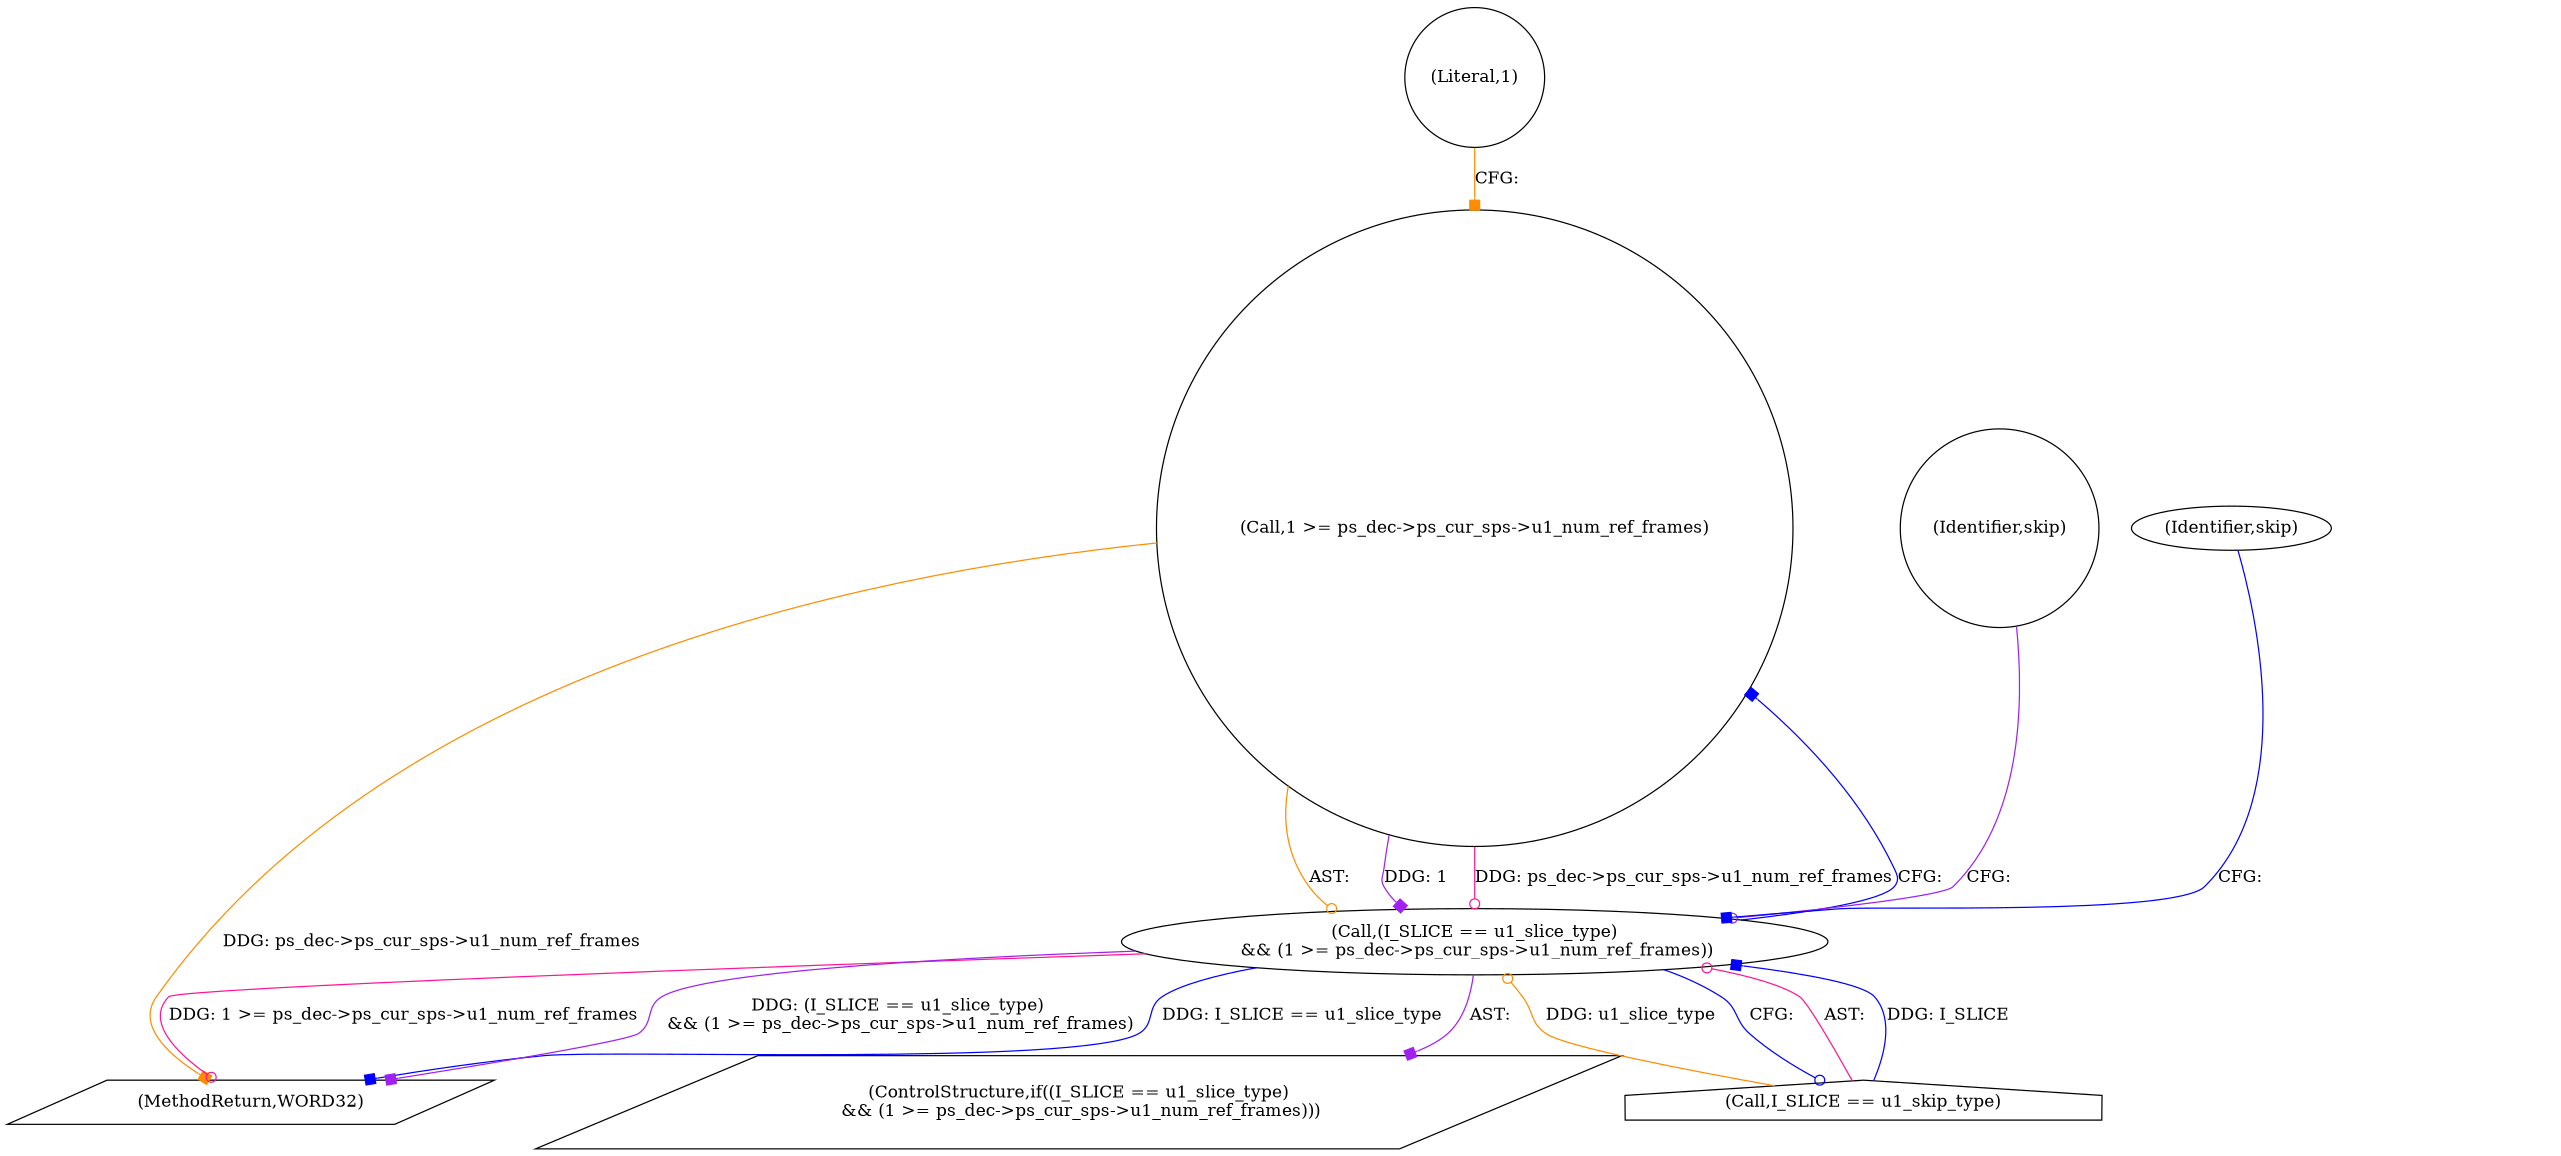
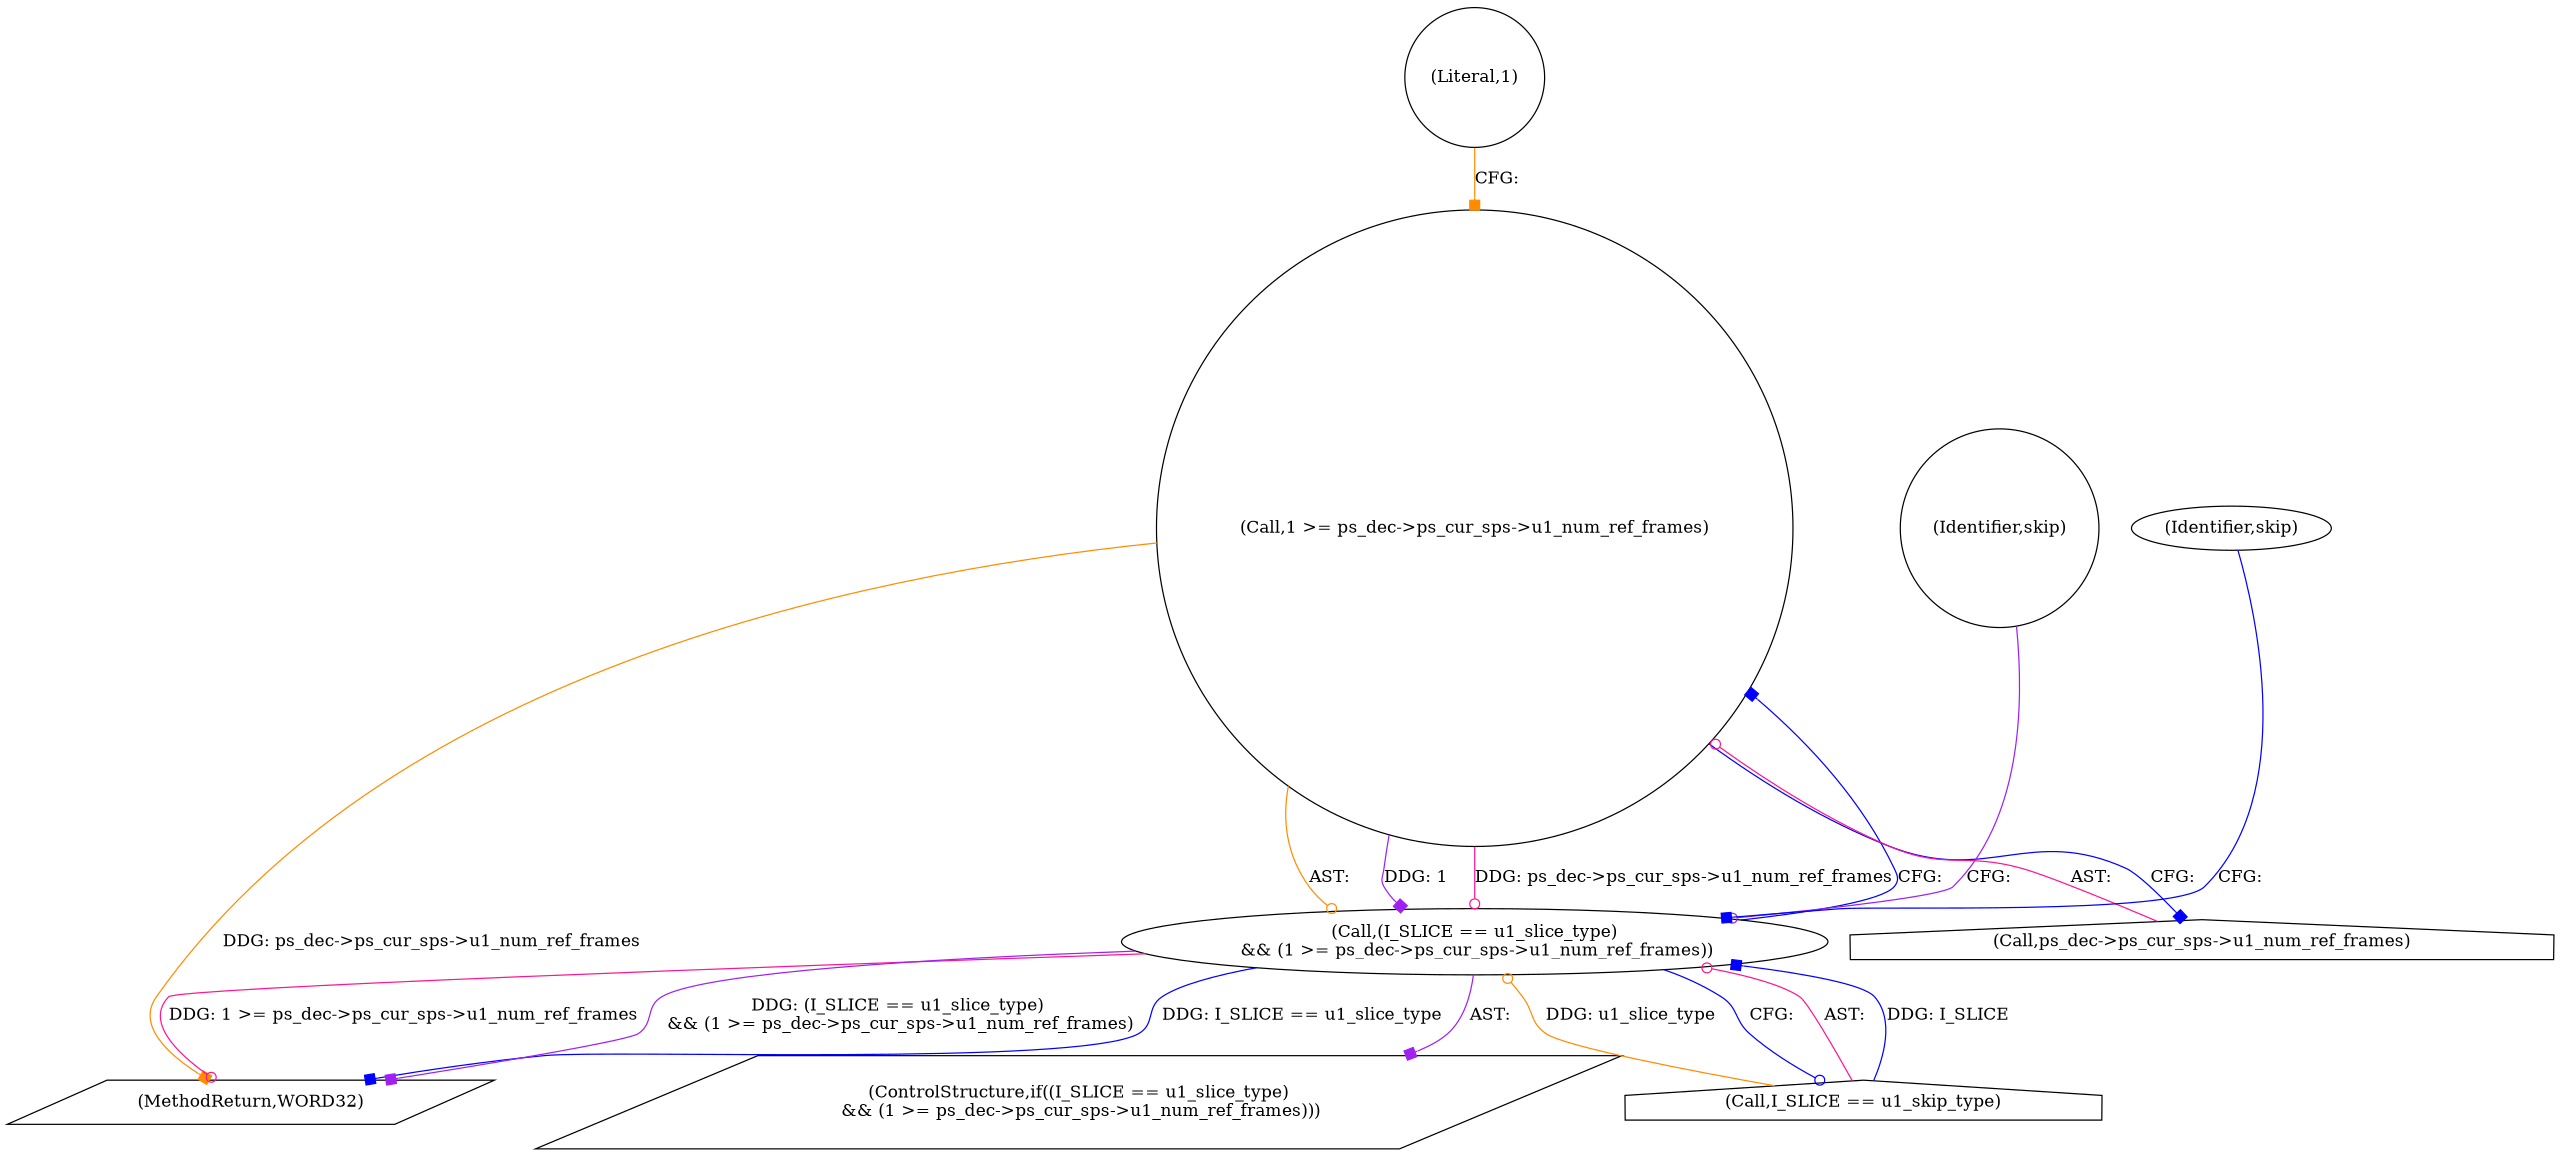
node "(Call,ps_dec->ps_cur_sps->u1_num_ref_frames)": added
